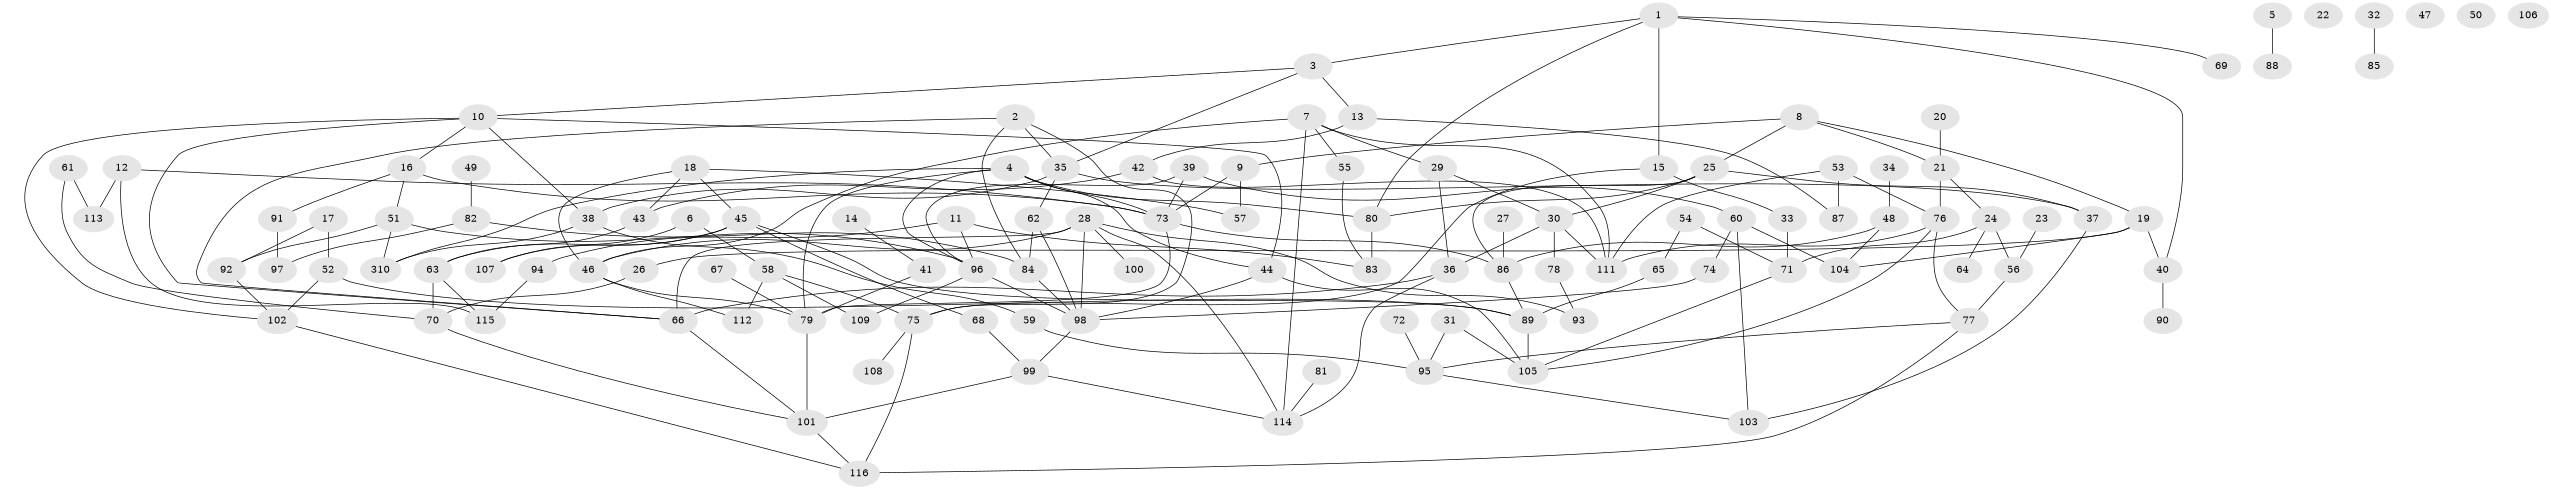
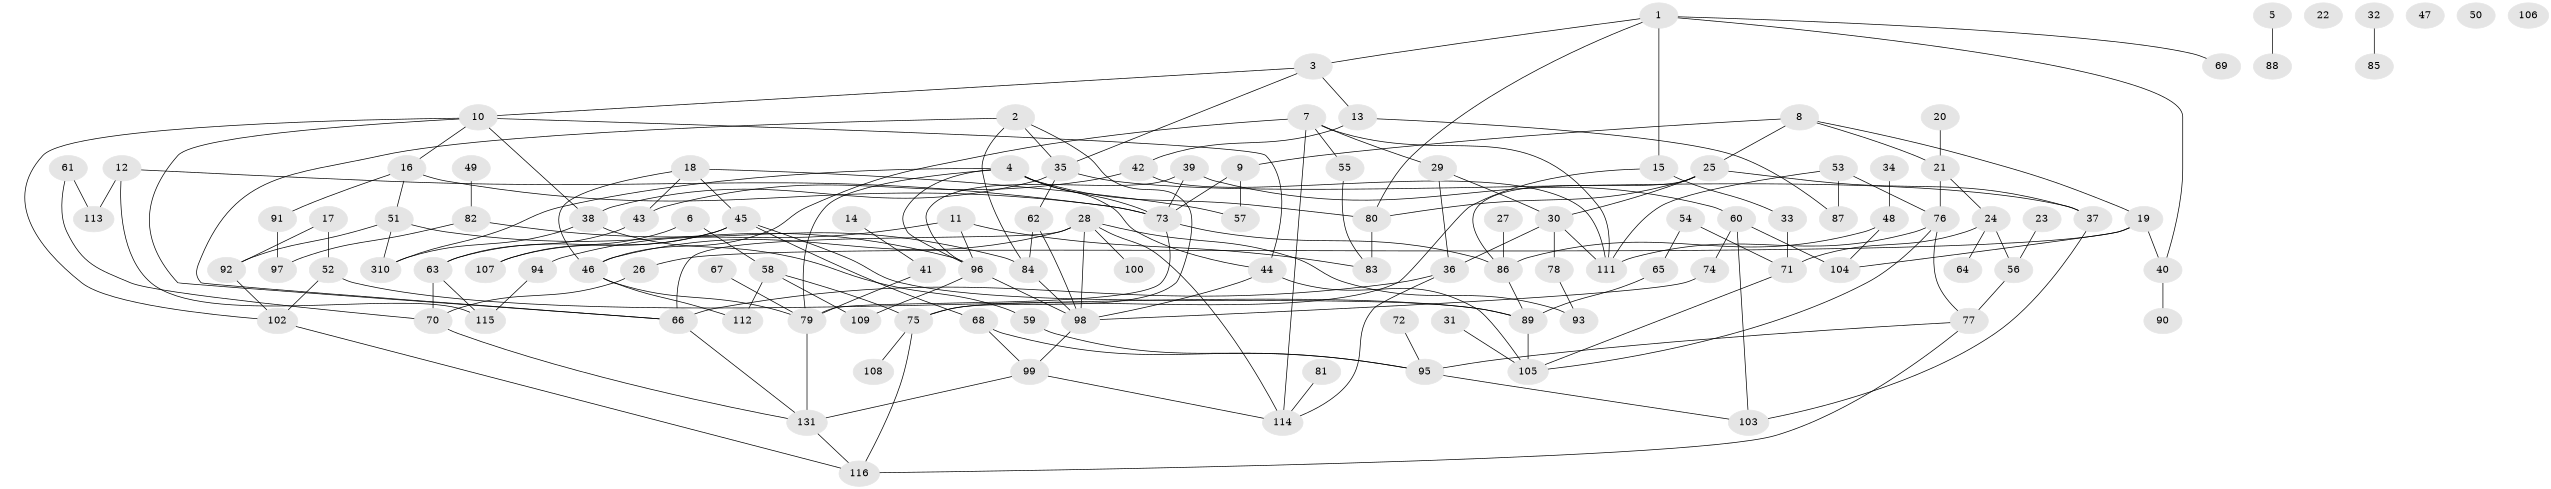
edge "31" -- "95": now "68" -- "95"
node "101": label "101" -> "131"
